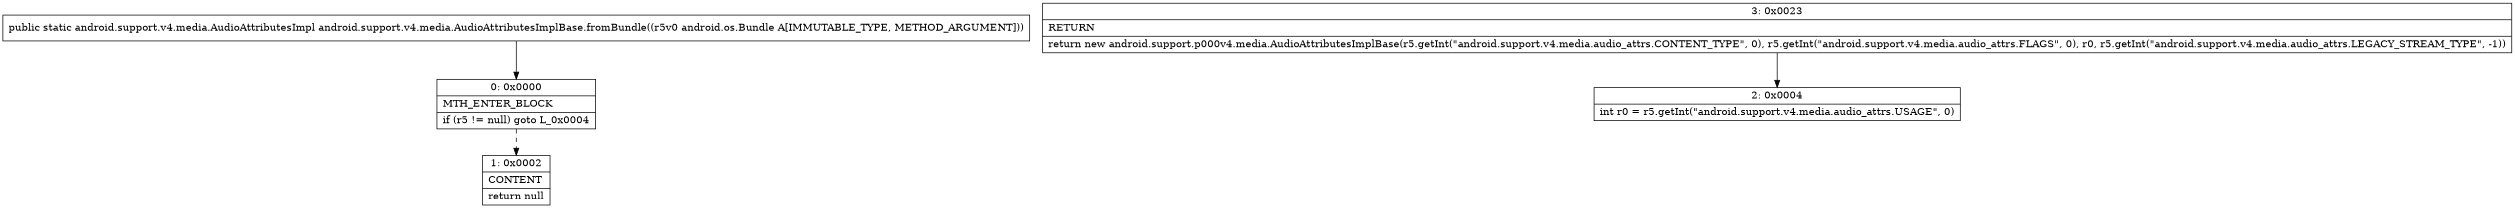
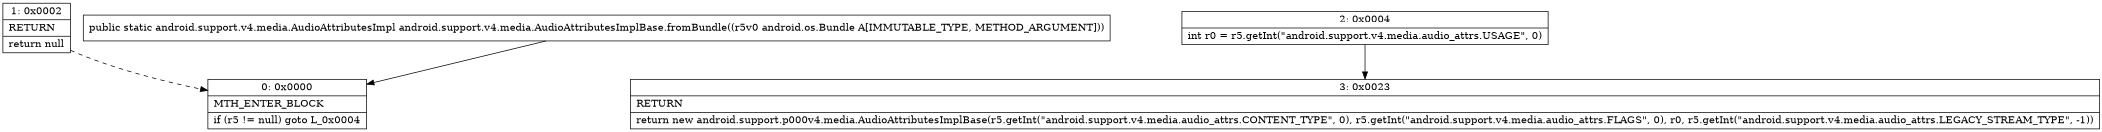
edge "3: 0x0023" -> "2: 0x0004": reversed
edge "0: 0x0000" -> "1: 0x0002": reversed
node "1: 0x0002": text "CONTENT" -> "RETURN"
